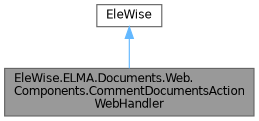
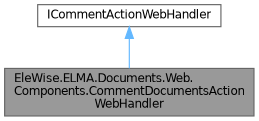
node "EleWise": label "EleWise" -> "ICommentActionWebHandler"
